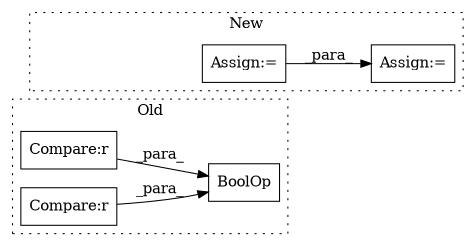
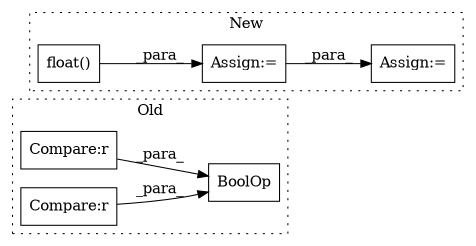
node "float()": added
